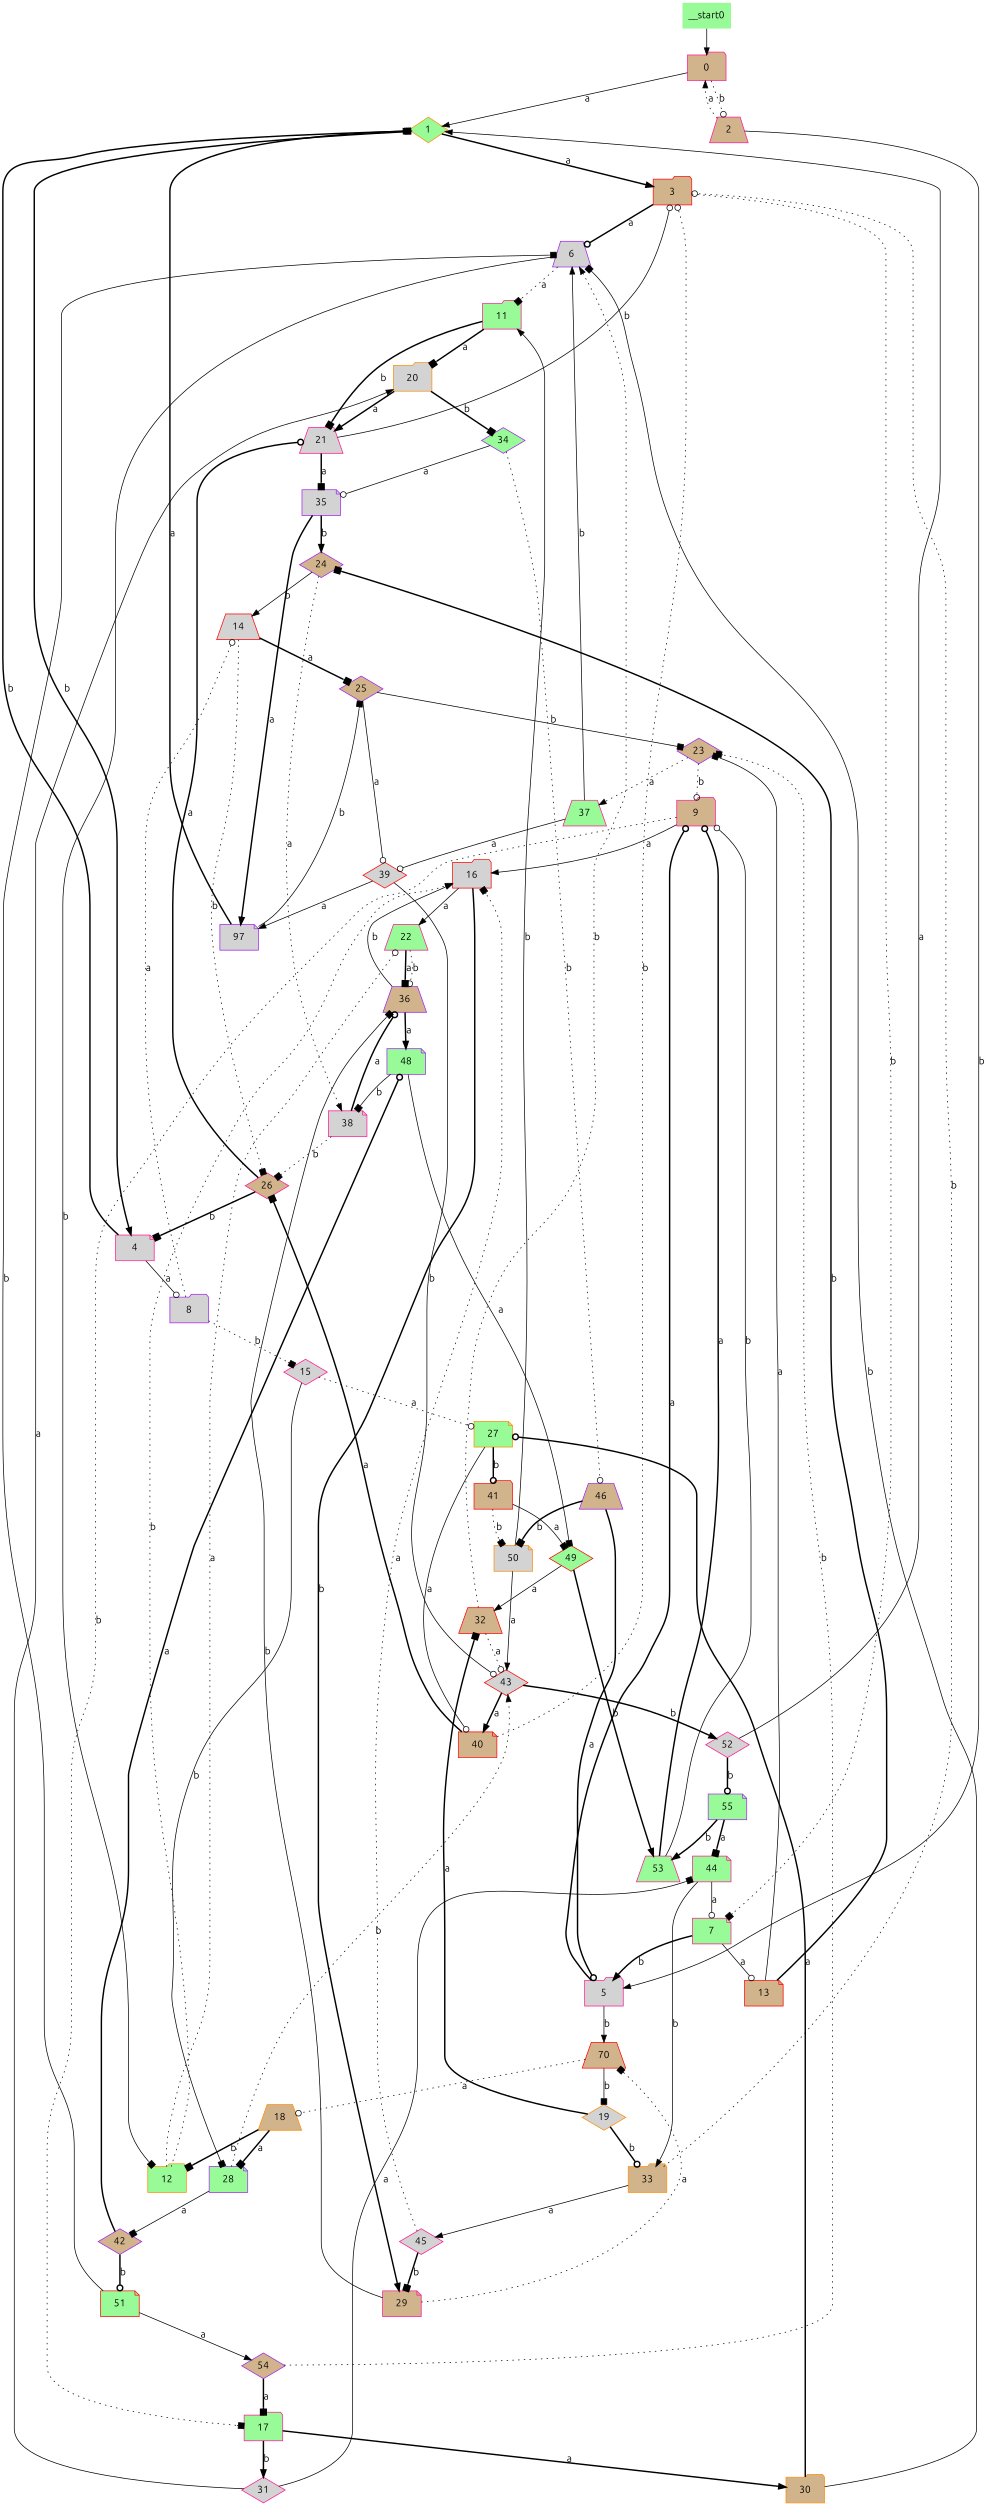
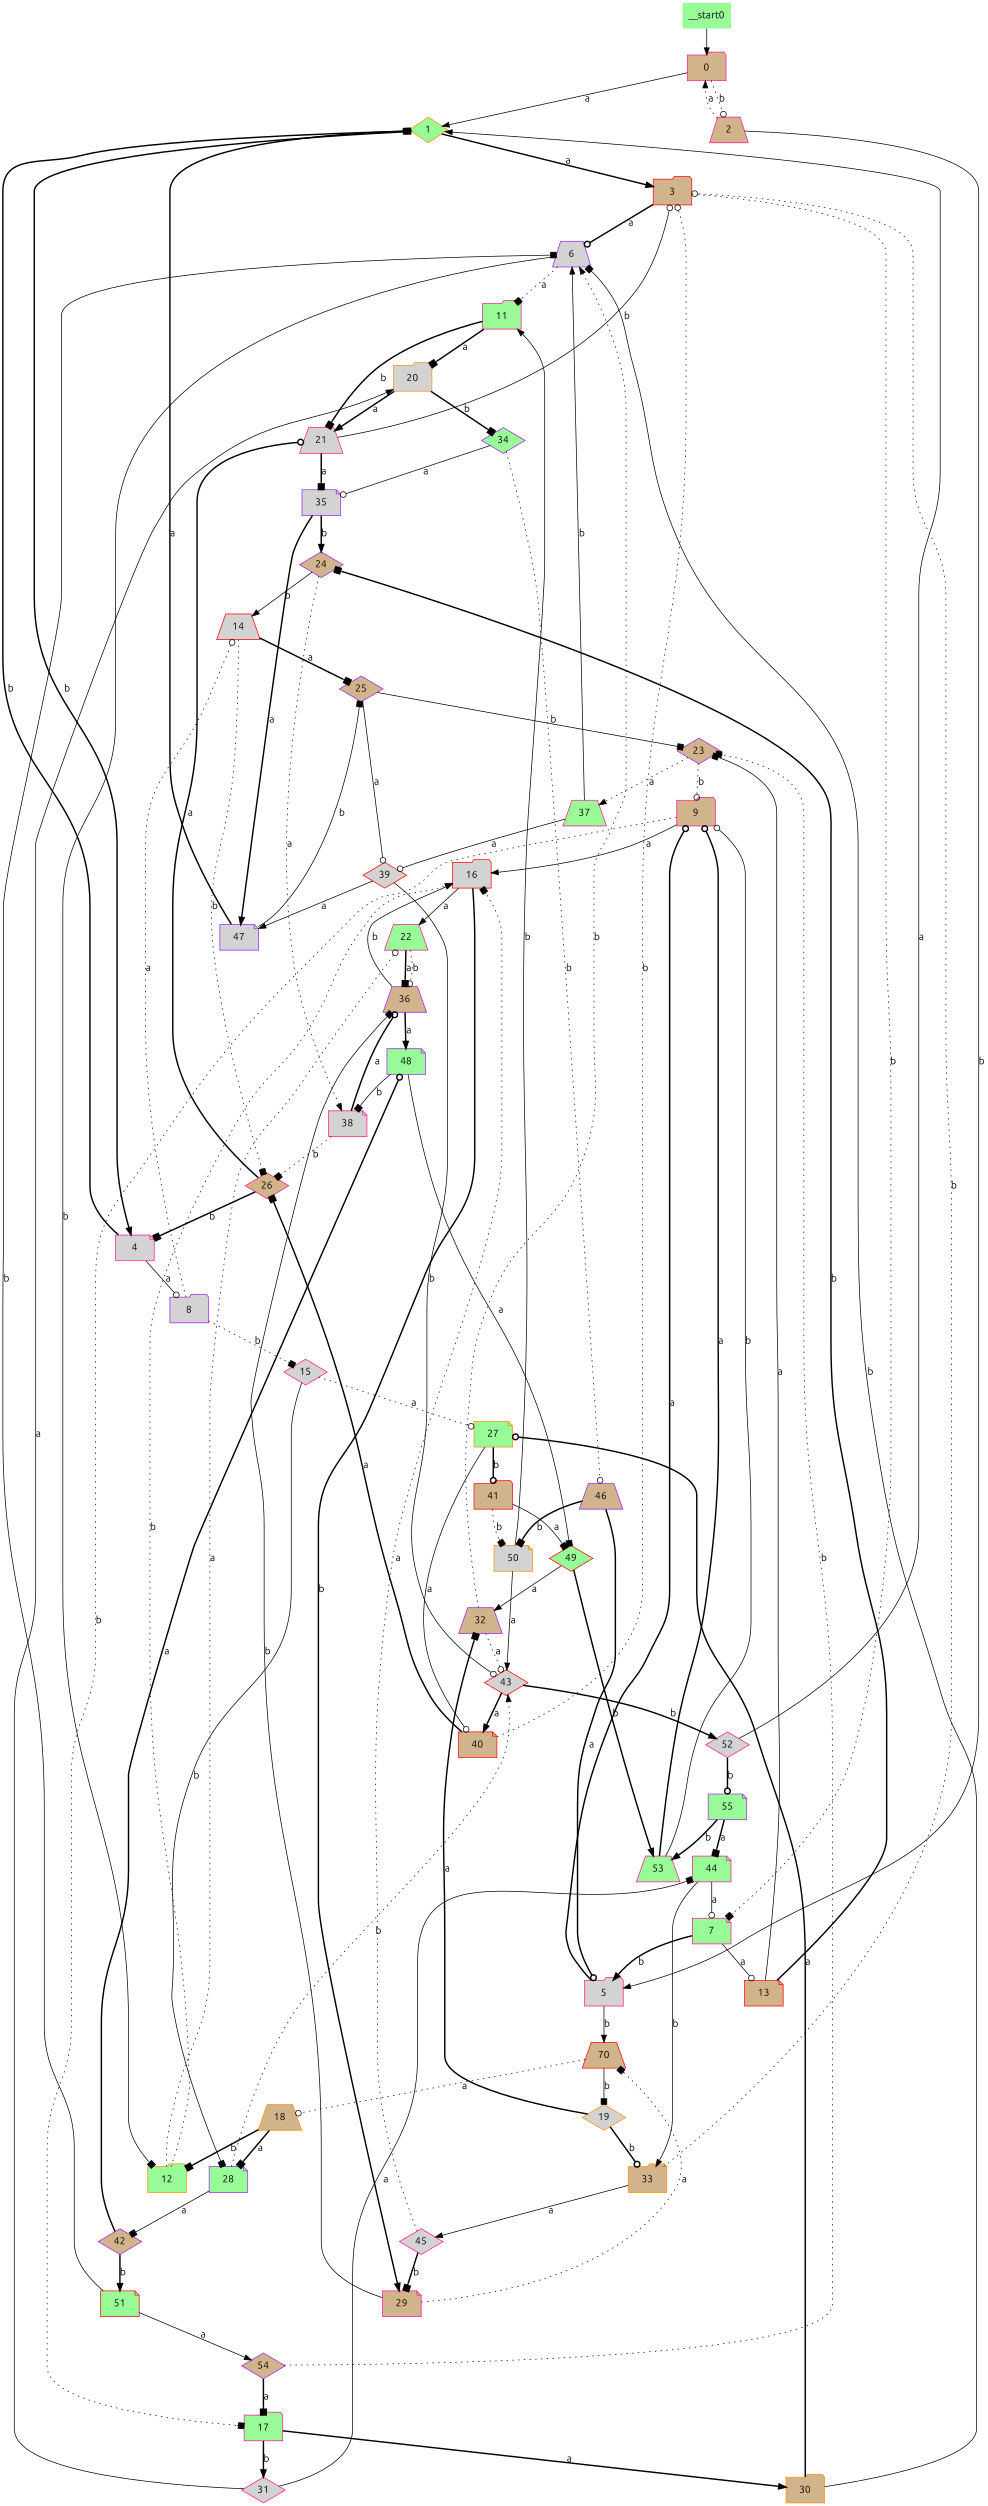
node "97": label "97" -> "47"
node "32": color red -> purple
edge "42" -> "51": arrowhead odot -> normal
